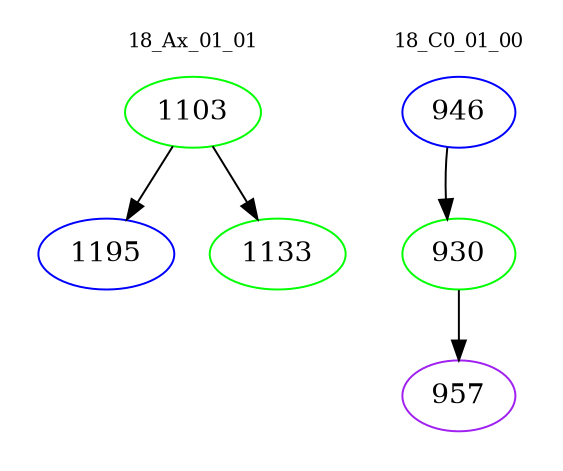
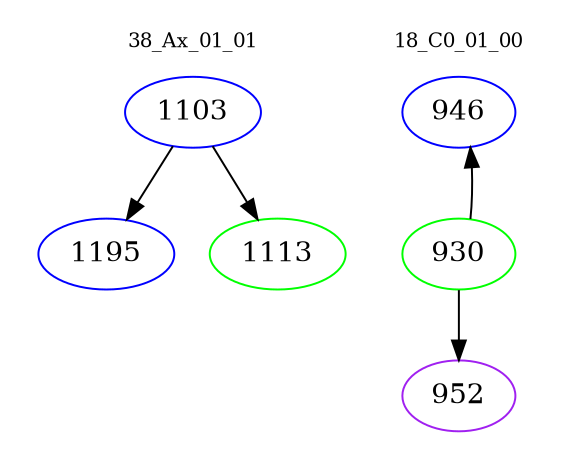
cluster "18_Ax_01_01": label "18_Ax_01_01" -> "38_Ax_01_01"
node "1103": color green -> blue
edge "946" -> "930": reversed
node "1133": label "1133" -> "1113"
node "957": label "957" -> "952"
